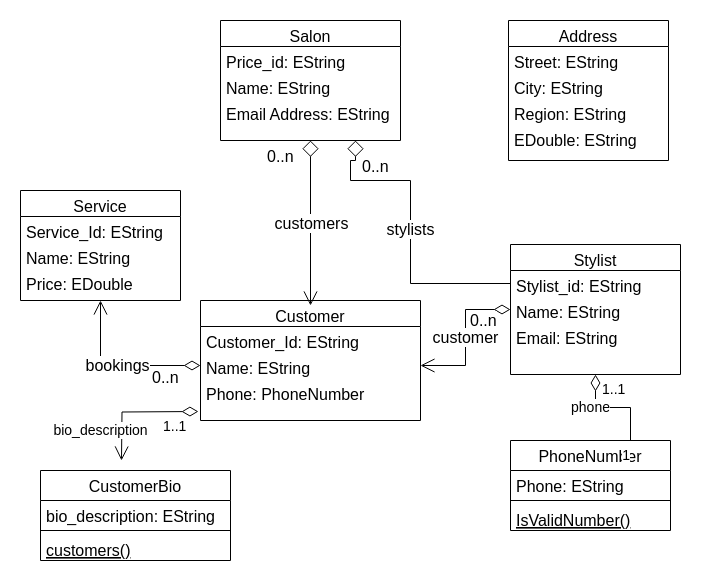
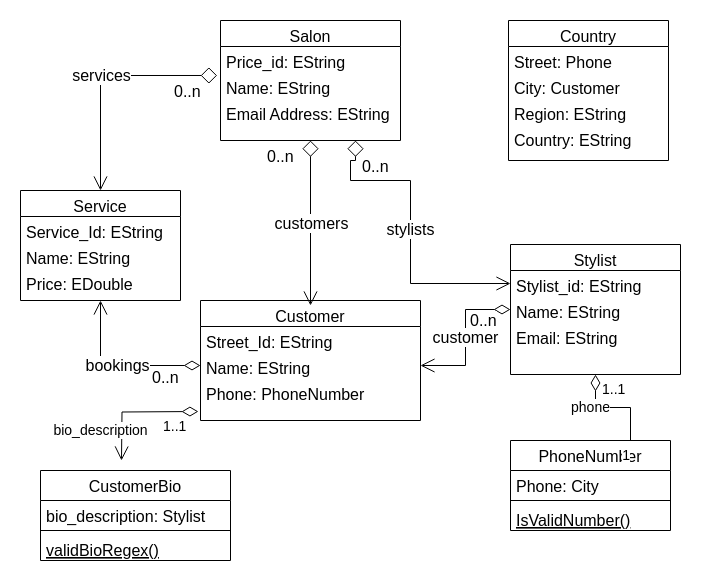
node "Address": label "Address" -> "Country"
node "Street: EString": label "Street: EString" -> "Street: Phone"
edge "Price_id: EString" -- "Service": added, labels "0..n", "services"
node "City: EString": label "City: EString" -> "City: Customer"
node "EDouble: EString": label "EDouble: EString" -> "Country: EString"
edge "Stylist_id: EString" -> "Salon": arrowhead none -> open
node "Customer_Id: EString": label "Customer_Id: EString" -> "Street_Id: EString"
node "Phone: EString": label "Phone: EString" -> "Phone: City"
node "bio_description: EString": label "bio_description: EString" -> "bio_description: Stylist"
node "customers()": label "customers()" -> "validBioRegex()"
